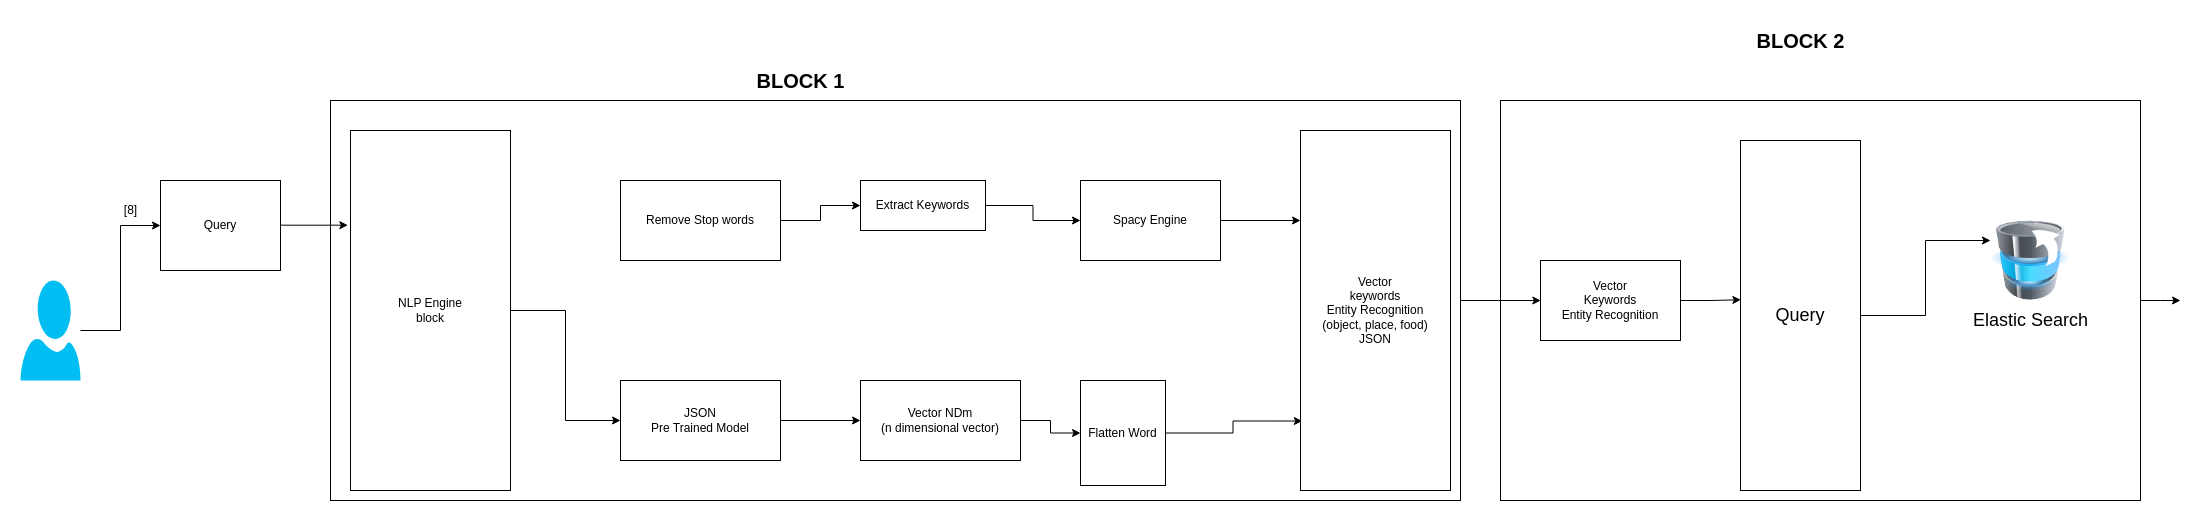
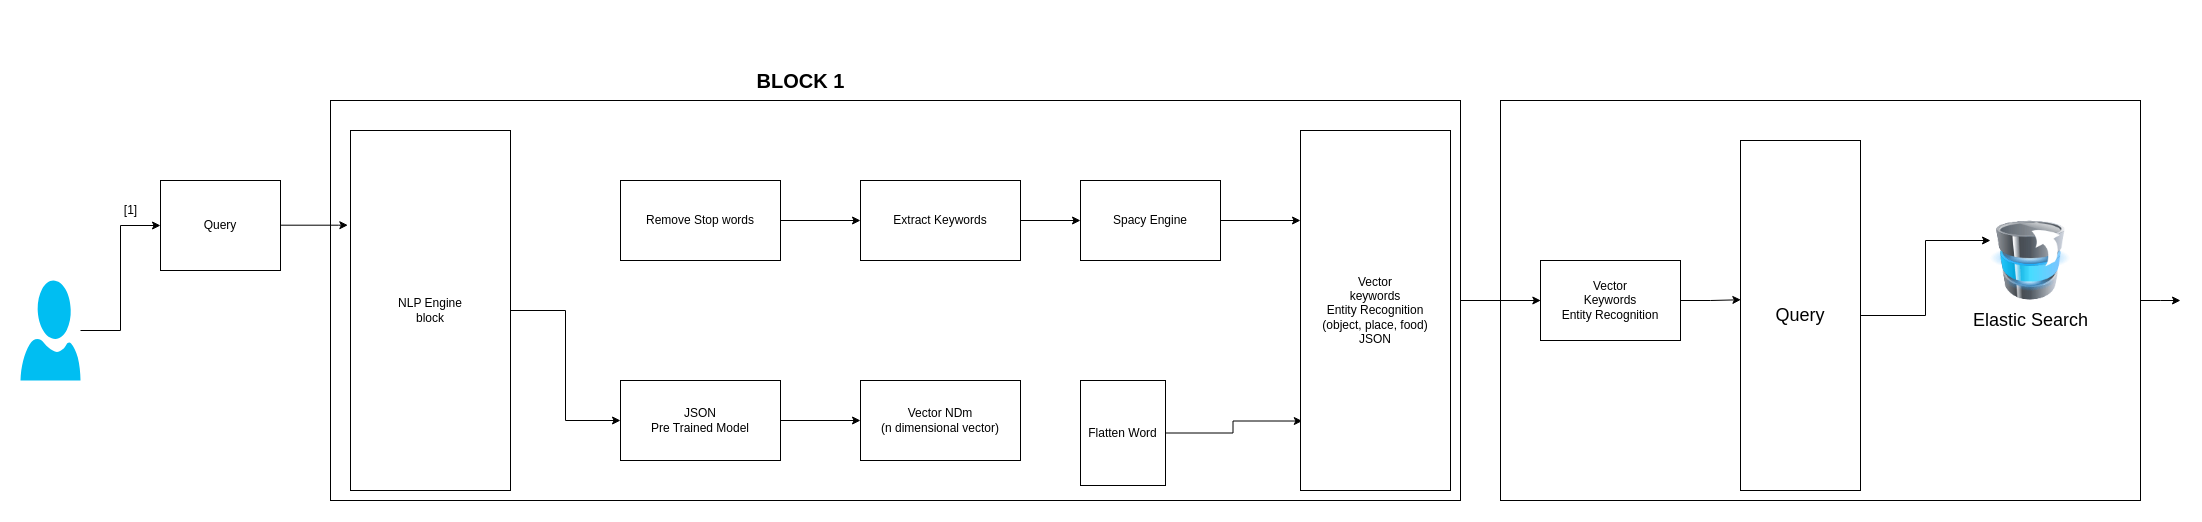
node "BLOCK 2": removed
node "Extract Keywords": size 125x50 -> 160x80
node "[8]": label "[8]" -> "[1]"
edge "Vector NDm (n dimensional vector)" -> "Flatten Word": removed
